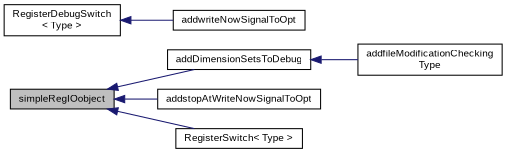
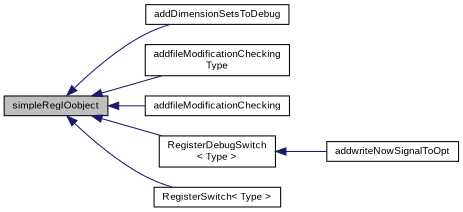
edge "addfileModificationChecking Type" -> "addDimensionSetsToDebug": now "addfileModificationChecking Type" -> "simpleRegIOobject"
node "addstopAtWriteNowSignalToOpt": label "addstopAtWriteNowSignalToOpt" -> "addfileModificationChecking"
edge "RegisterDebugSwitch < Type >" -> "simpleRegIOobject": added
